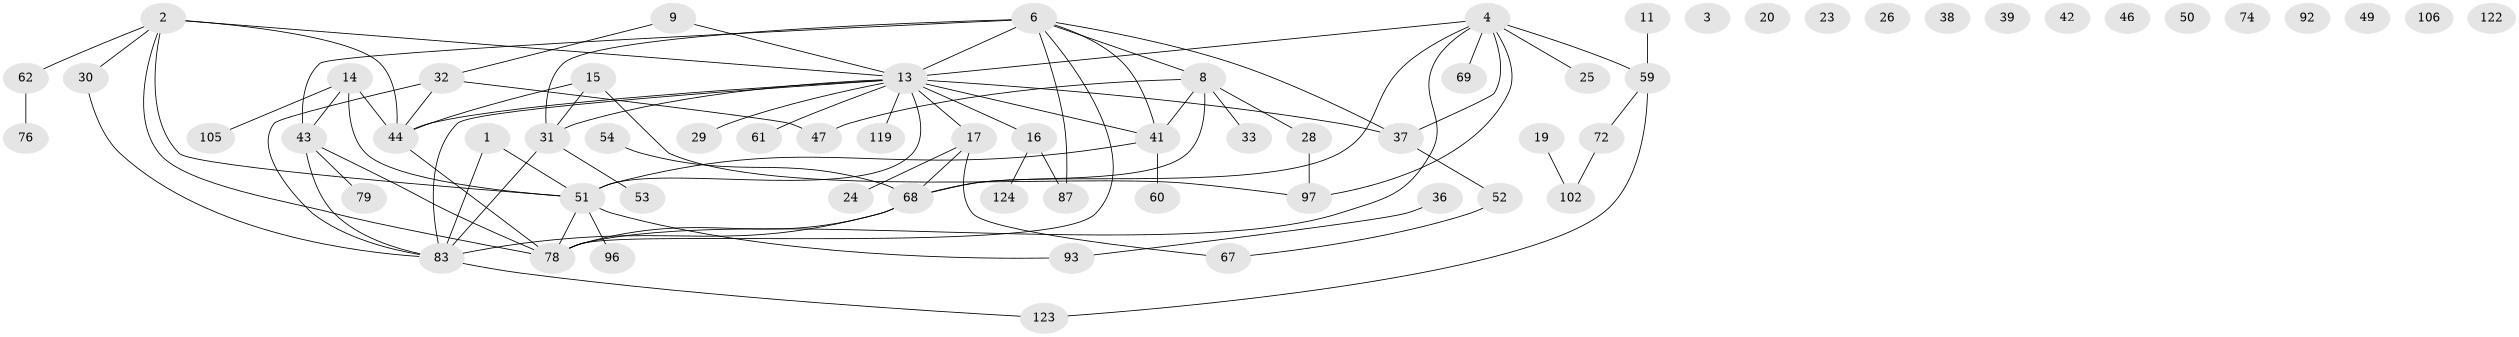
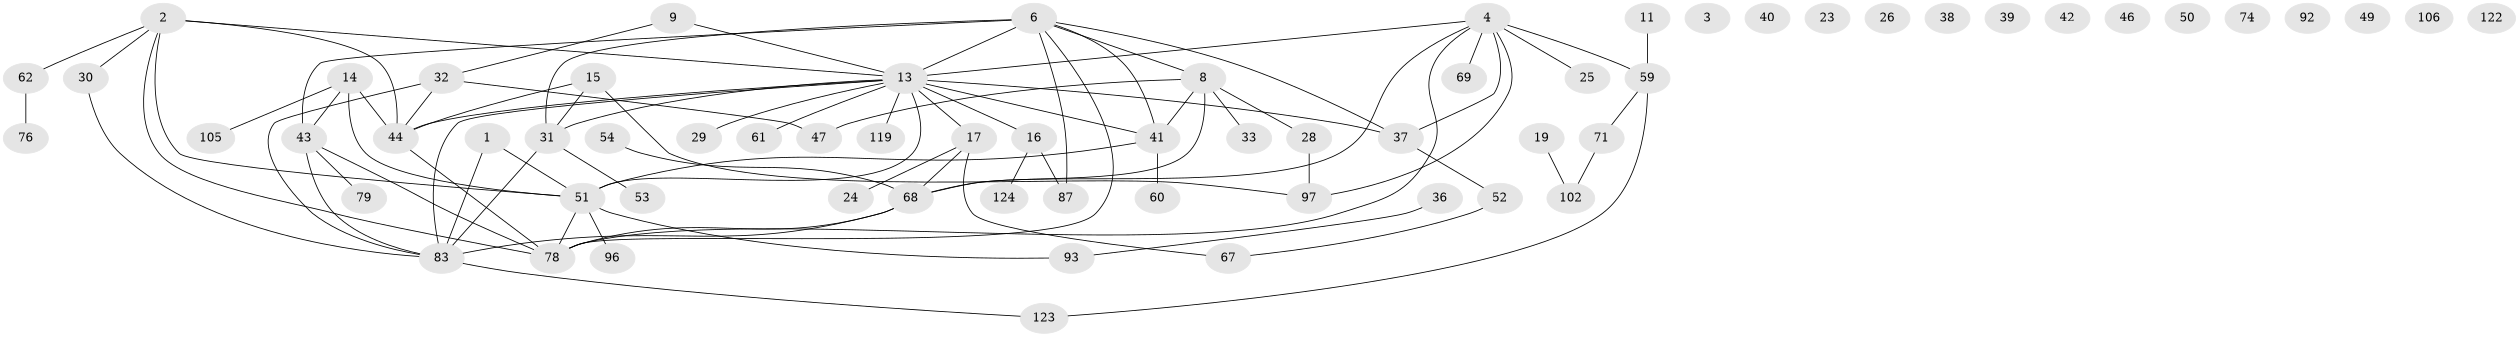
node "20": label "20" -> "40"
node "72": label "72" -> "71"
